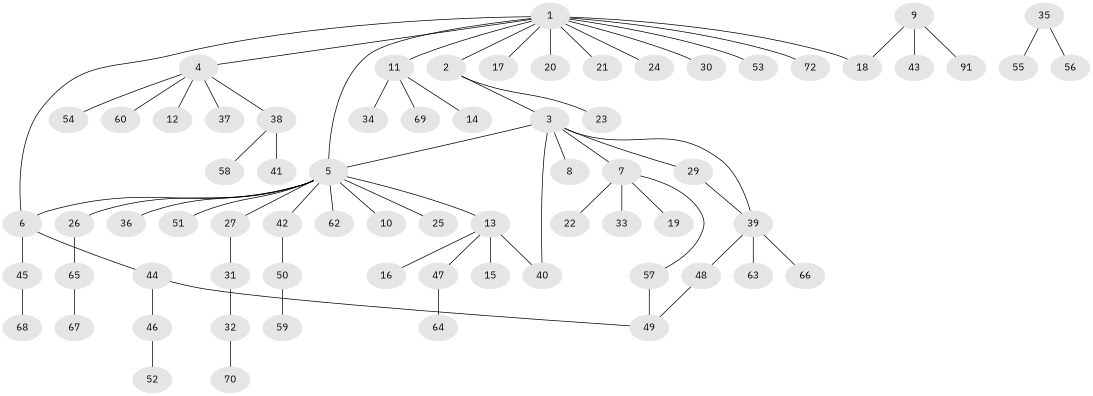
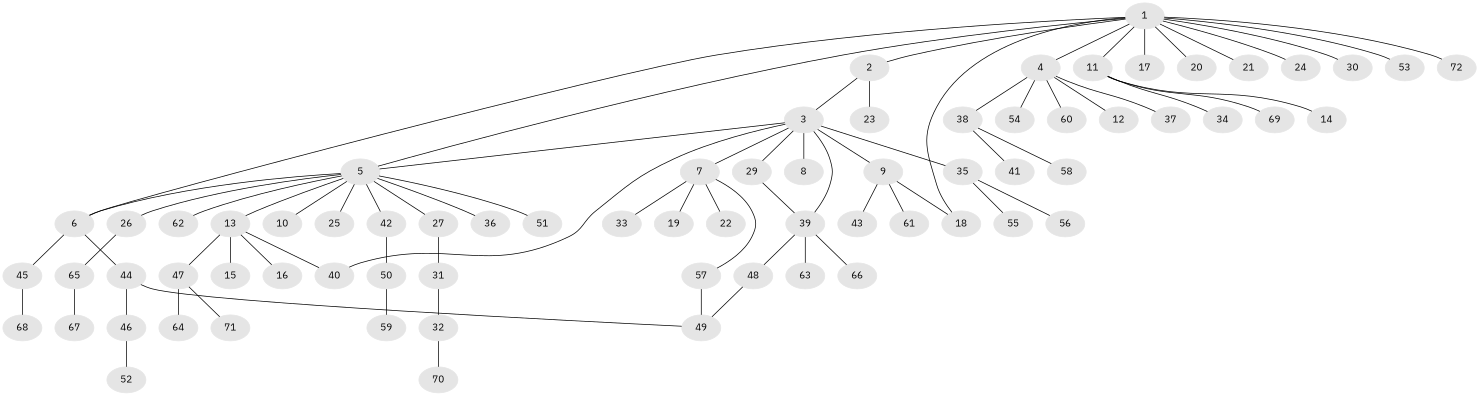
node "91": label "91" -> "61"
edge "3" -- "9": added
edge "3" -- "35": added
node "71": added
